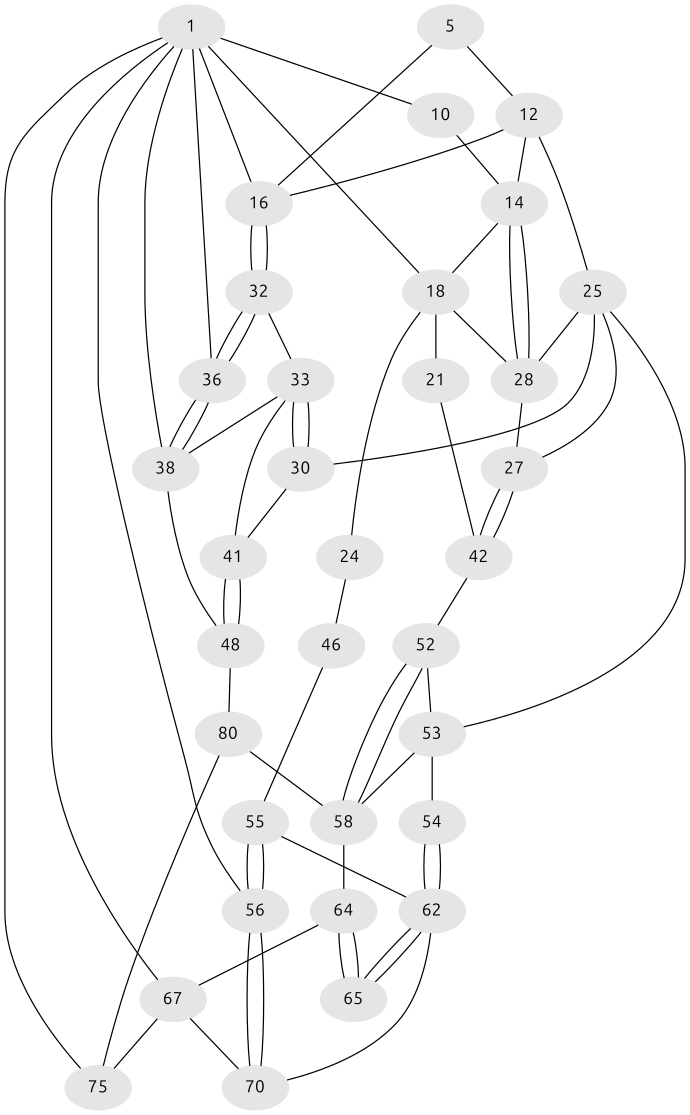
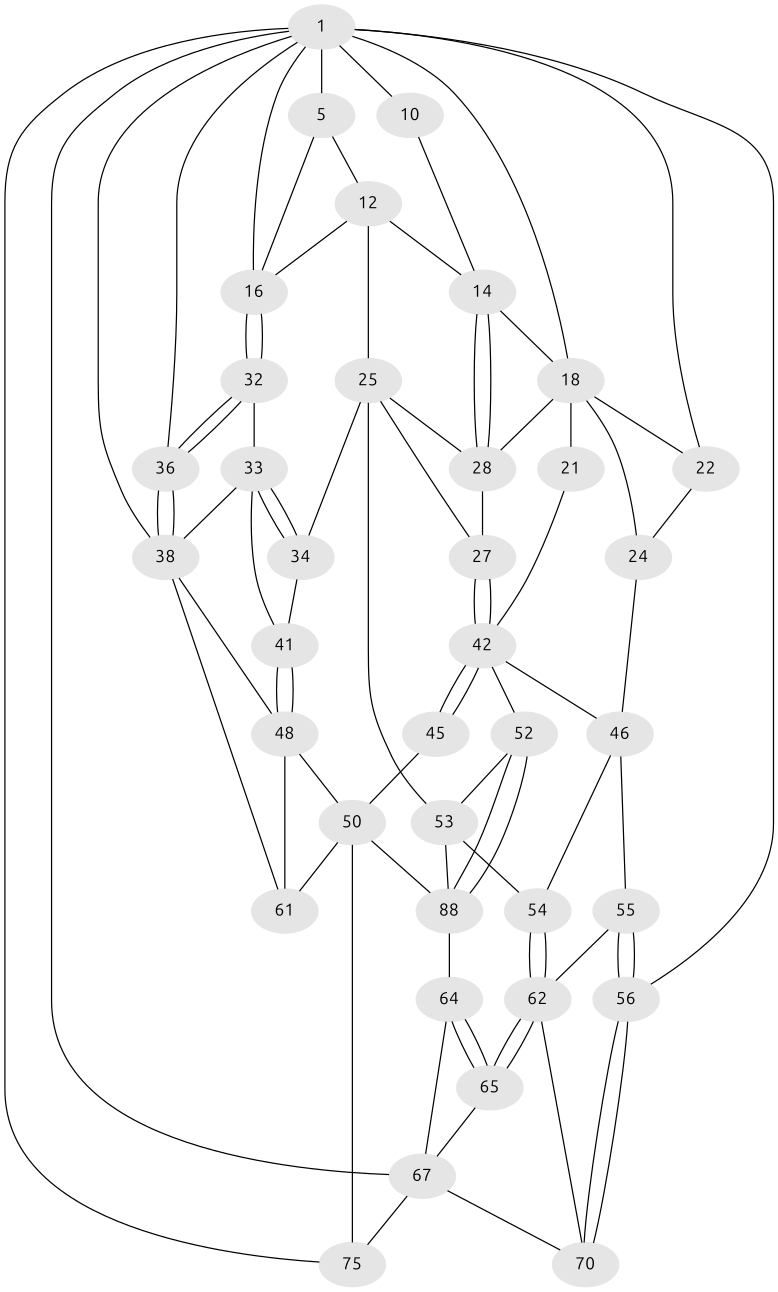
edge "1" -- "5": added
node "30": label "30" -> "34"
node "22": added
edge "42" -- "46": added
node "80": label "80" -> "50"
node "45": added
edge "46" -- "54": added
node "58": label "58" -> "88"
node "61": added
edge "65" -- "67": added
